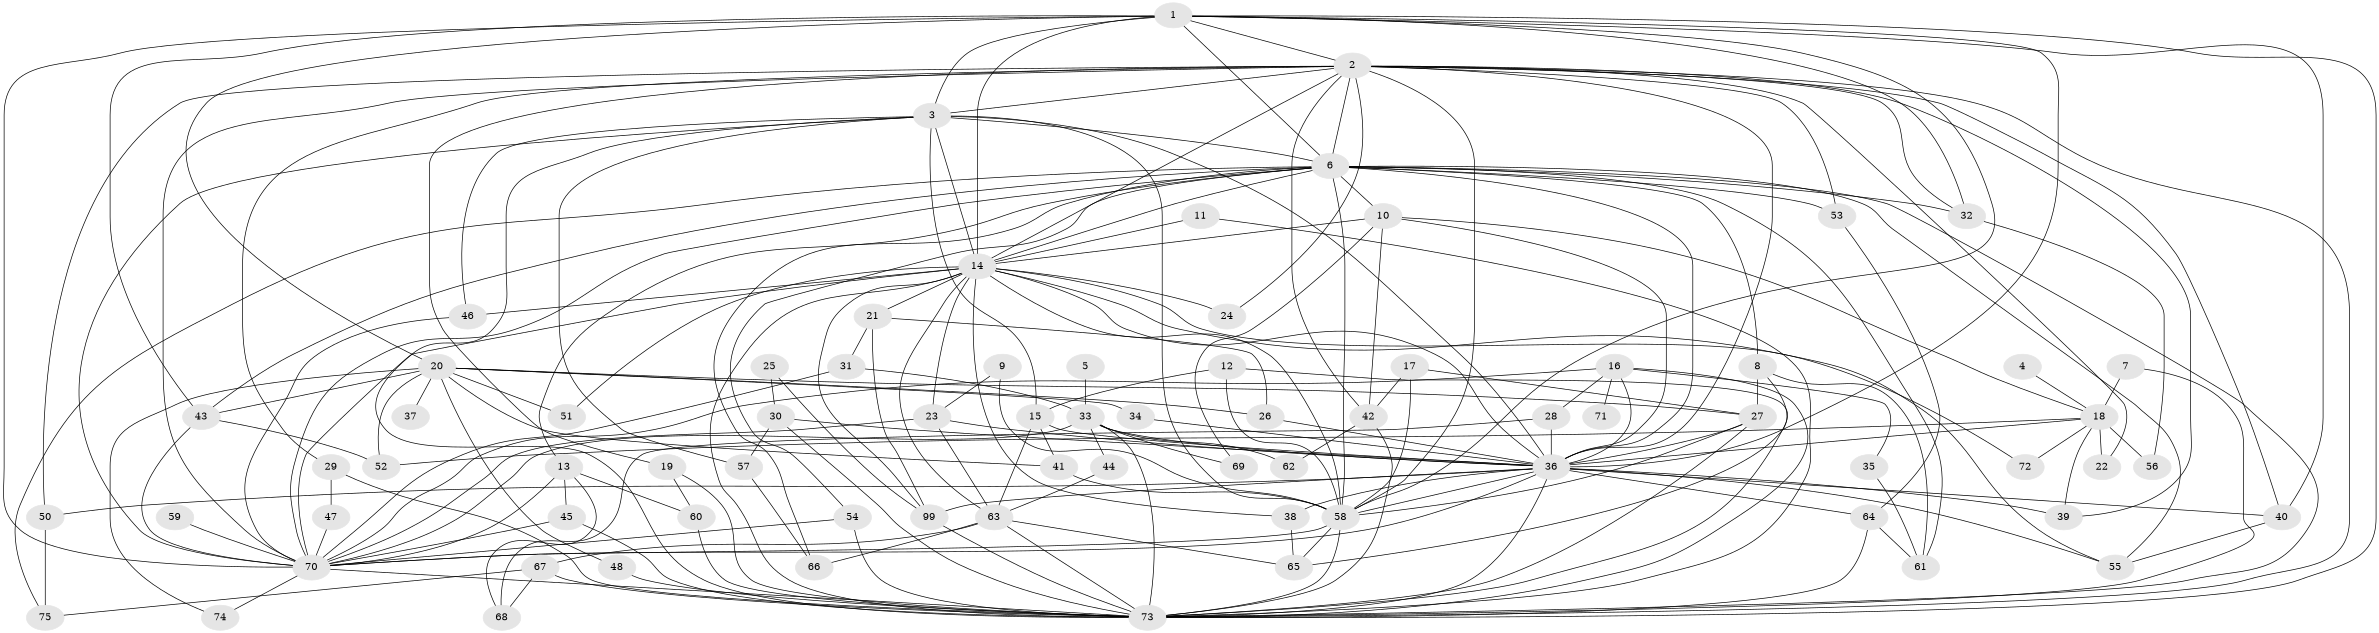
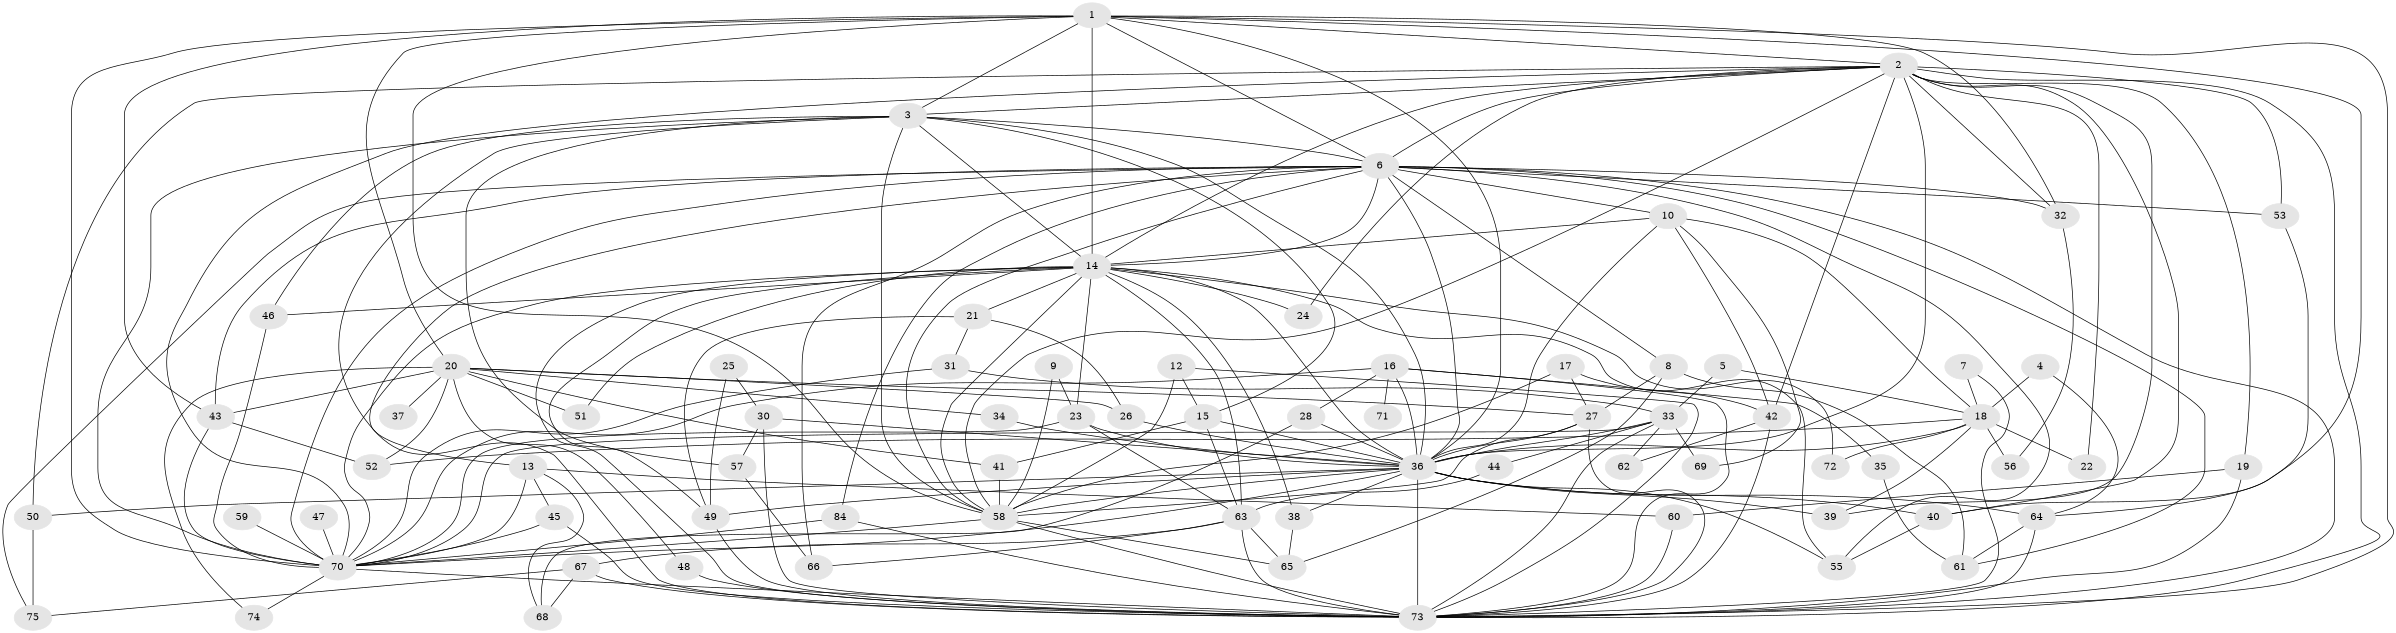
node "11": removed
edge "5" -- "18": added
edge "4" -- "64": added
node "29": removed
node "54": label "54" -> "84"
node "99": label "99" -> "49"
